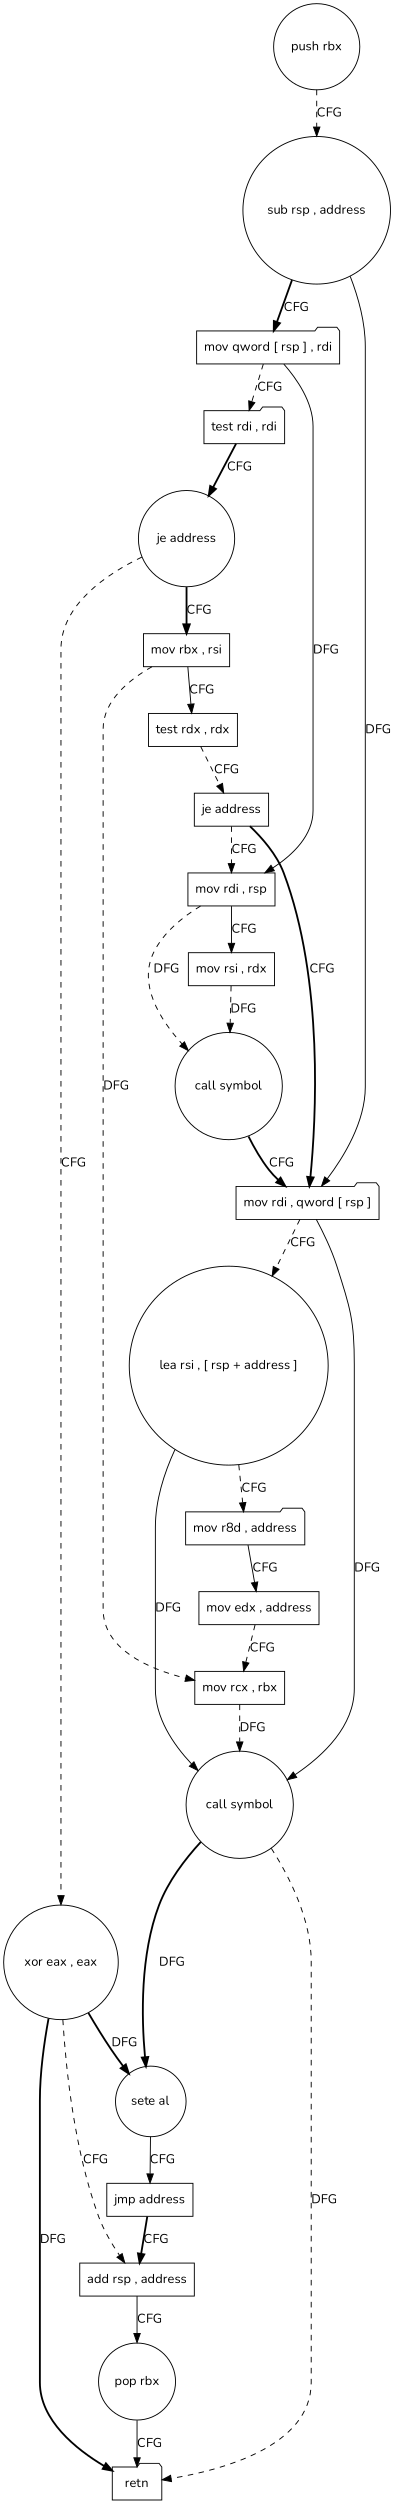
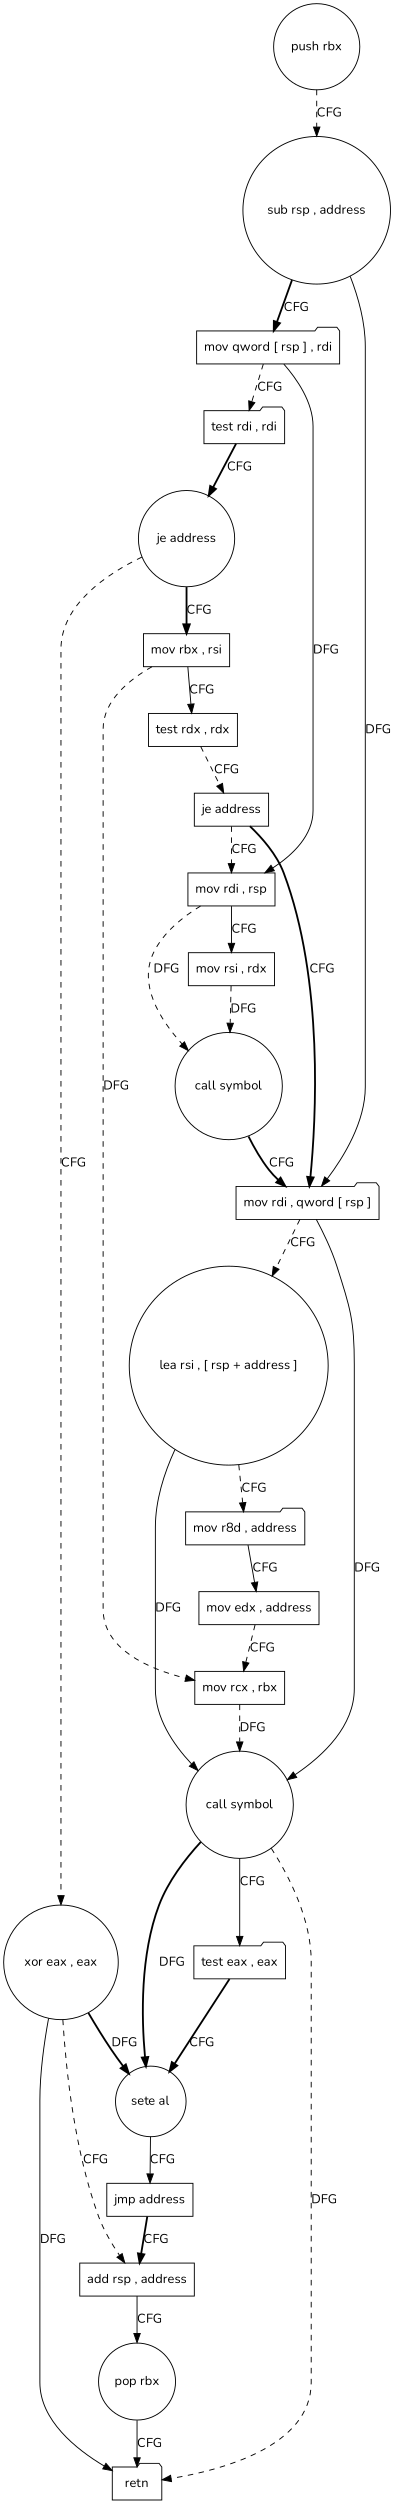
node "test eax , eax": added
edge "xor eax , eax" -> "retn": style bold -> solid
